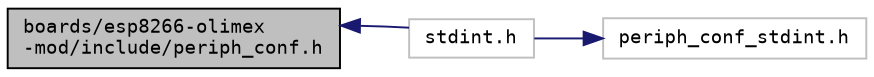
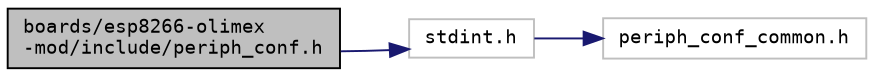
edge "stdint.h" -> "boards/esp8266-olimex -mod/include/periph_conf.h": reversed
node "periph_conf_stdint.h": label "periph_conf_stdint.h" -> "periph_conf_common.h"
